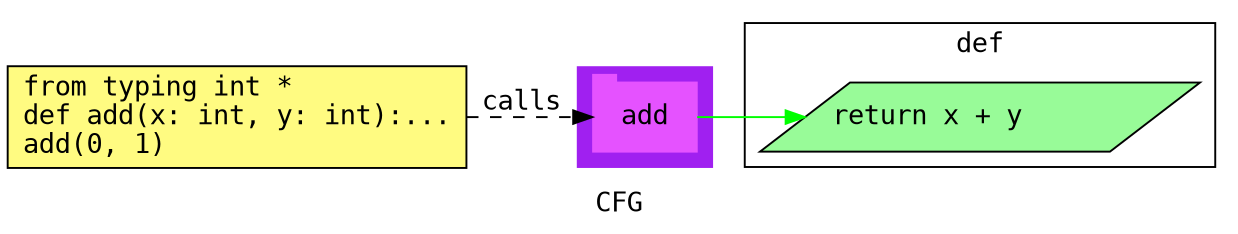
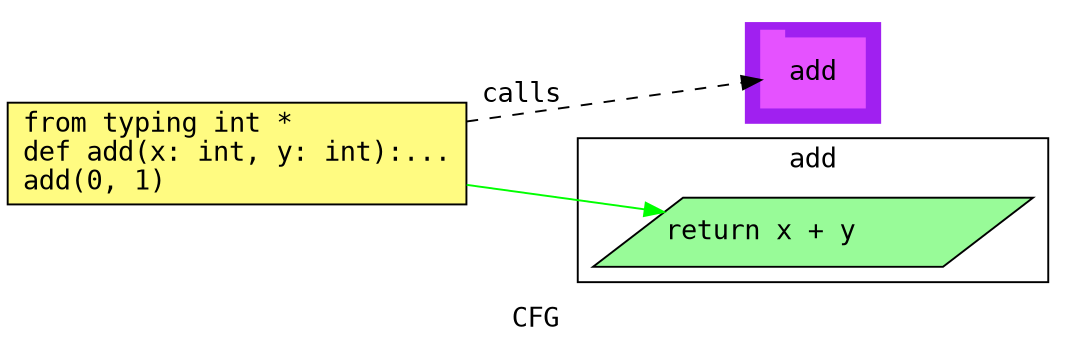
cluster "def": label "def" -> "add"
edge "add" -> "return x + y": now "from typing int * def add(x: int, y: int):... add(0, 1)" -> "return x + y"
